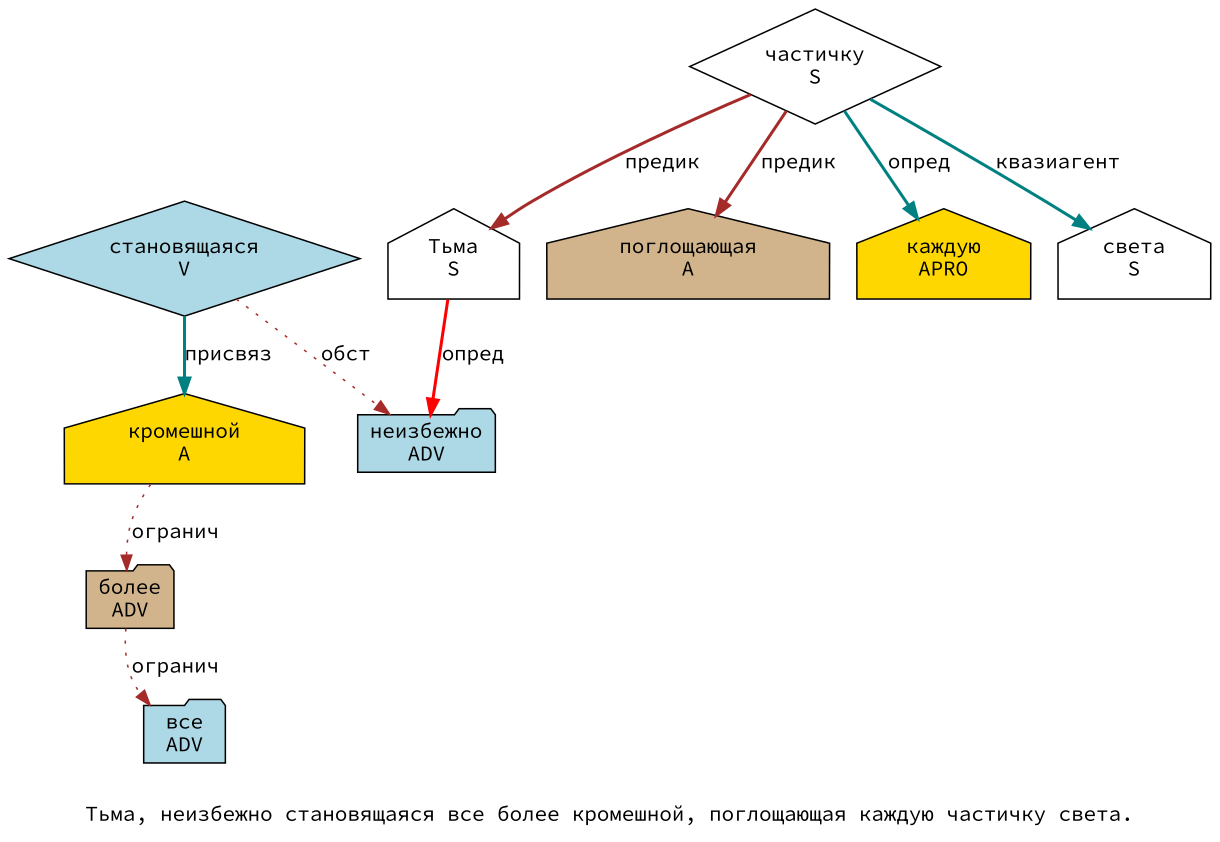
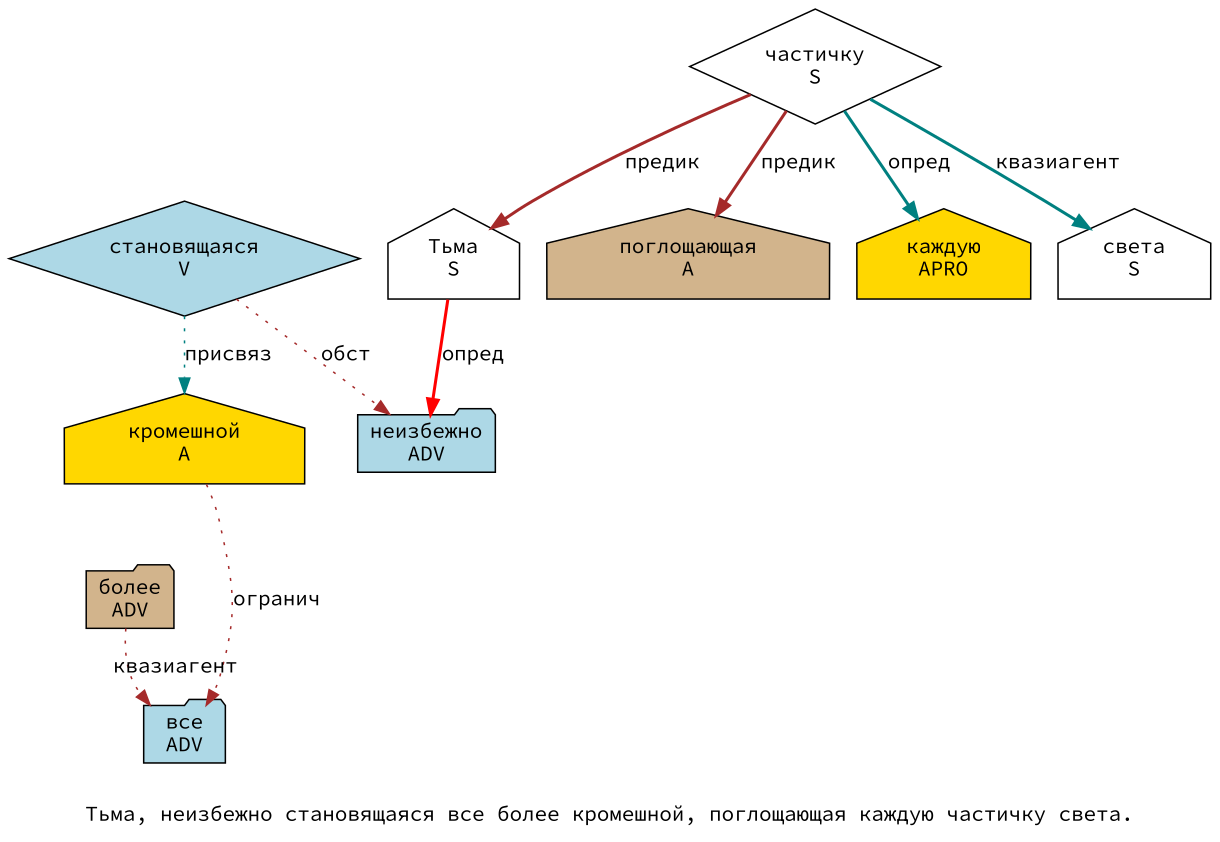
edge "становящаяся V" -> "кромешной A": style bold -> dotted
edge "кромешной A" -> "более ADV": now "кромешной A" -> "все ADV"
edge "более ADV" -> "все ADV": label "огранич" -> "квазиагент"
